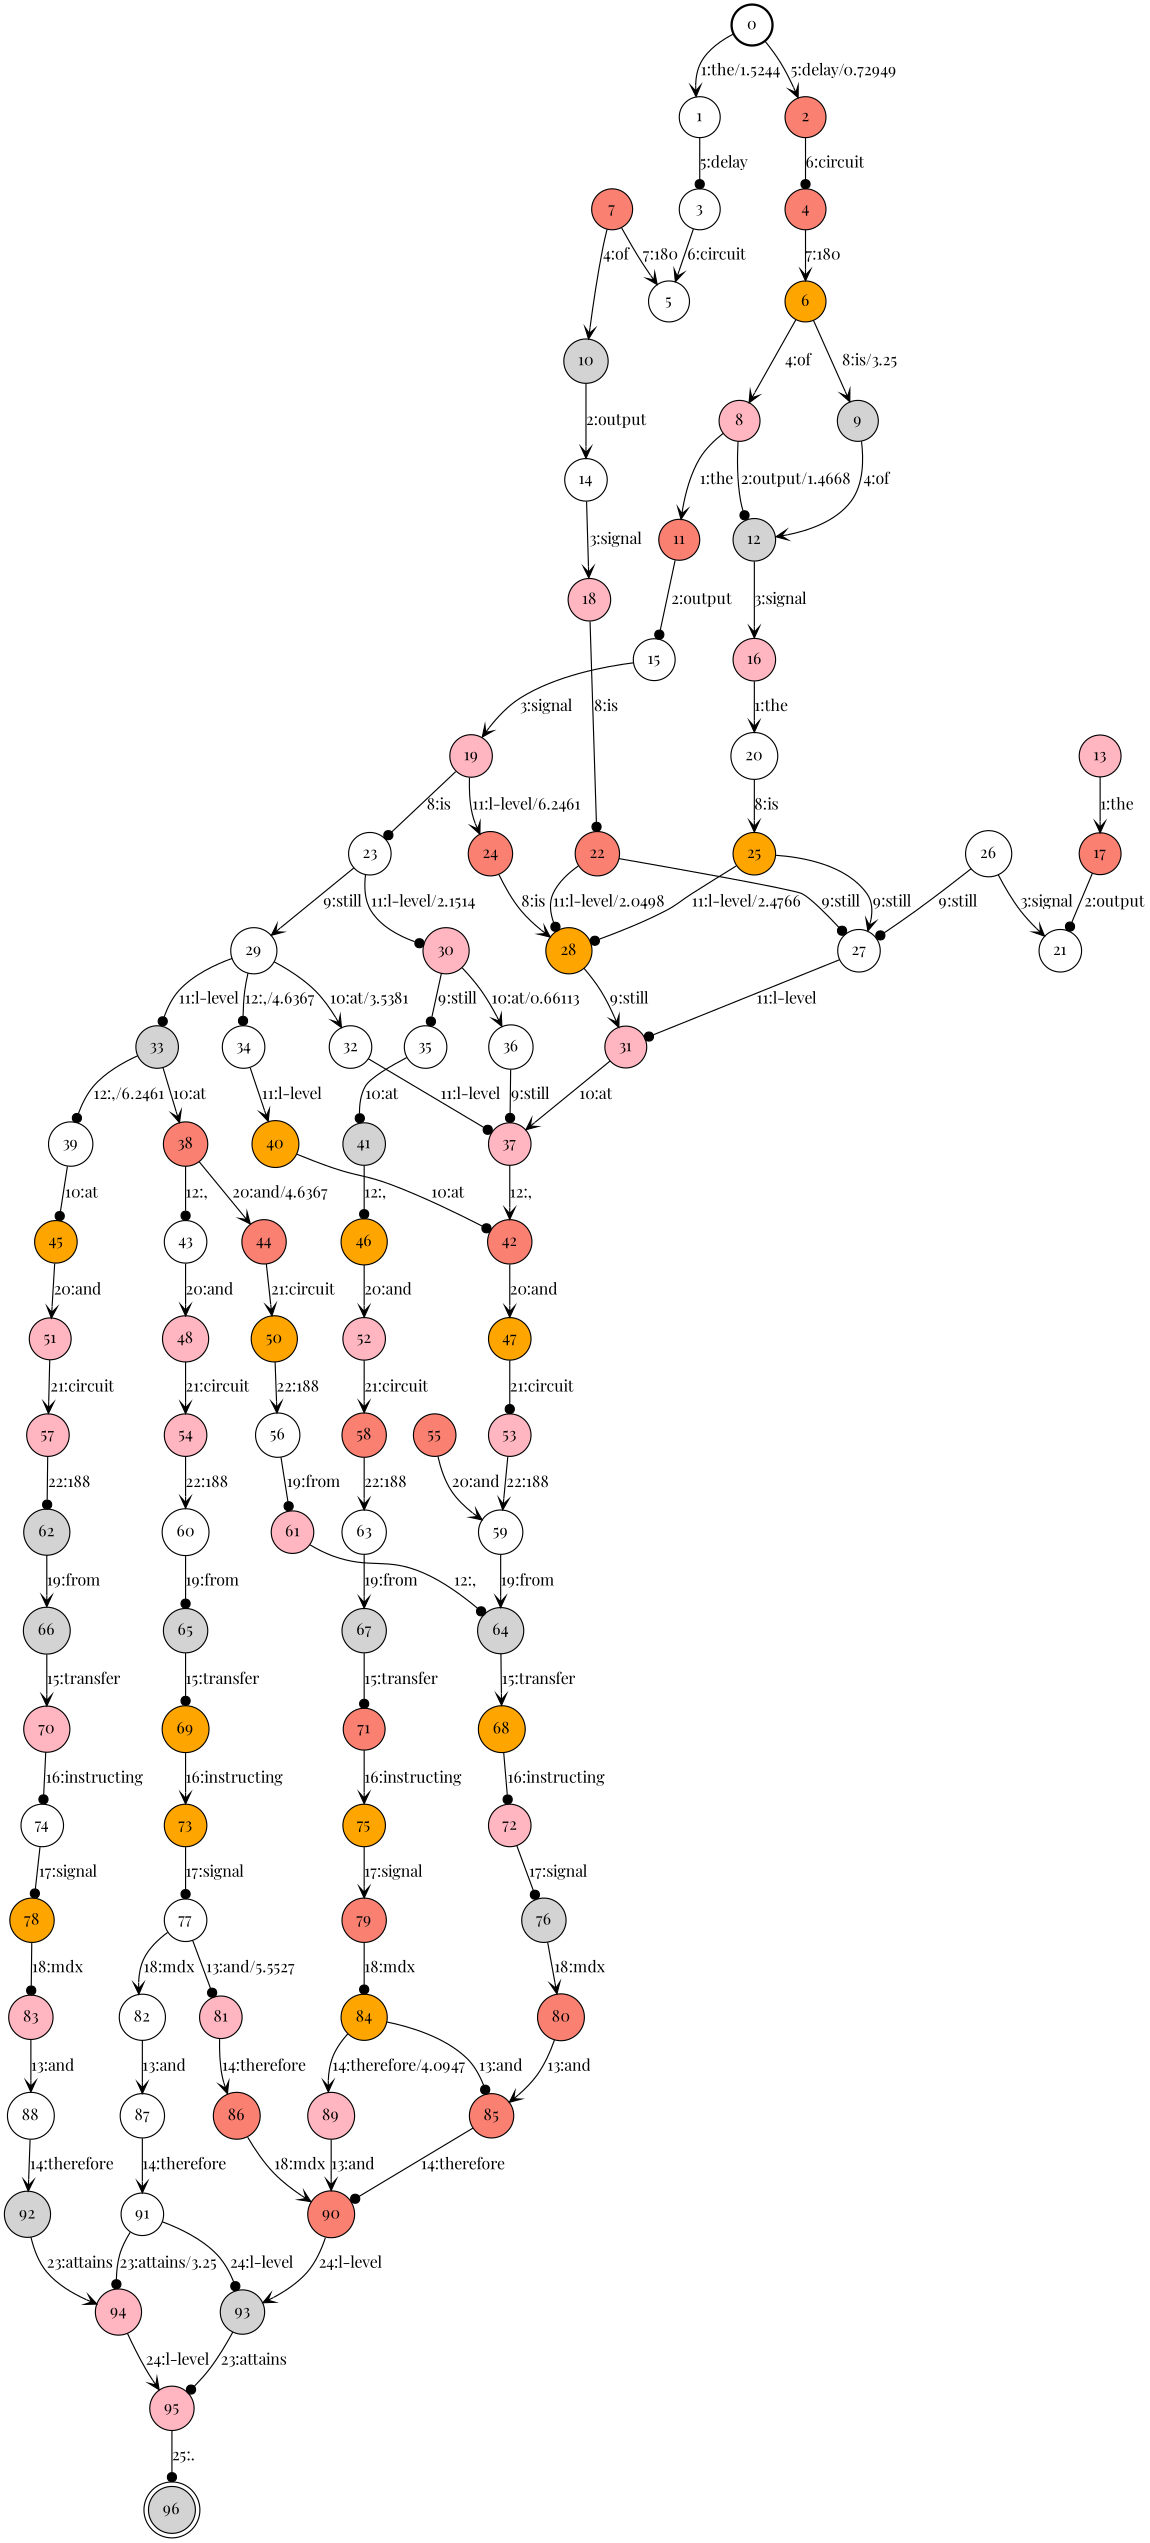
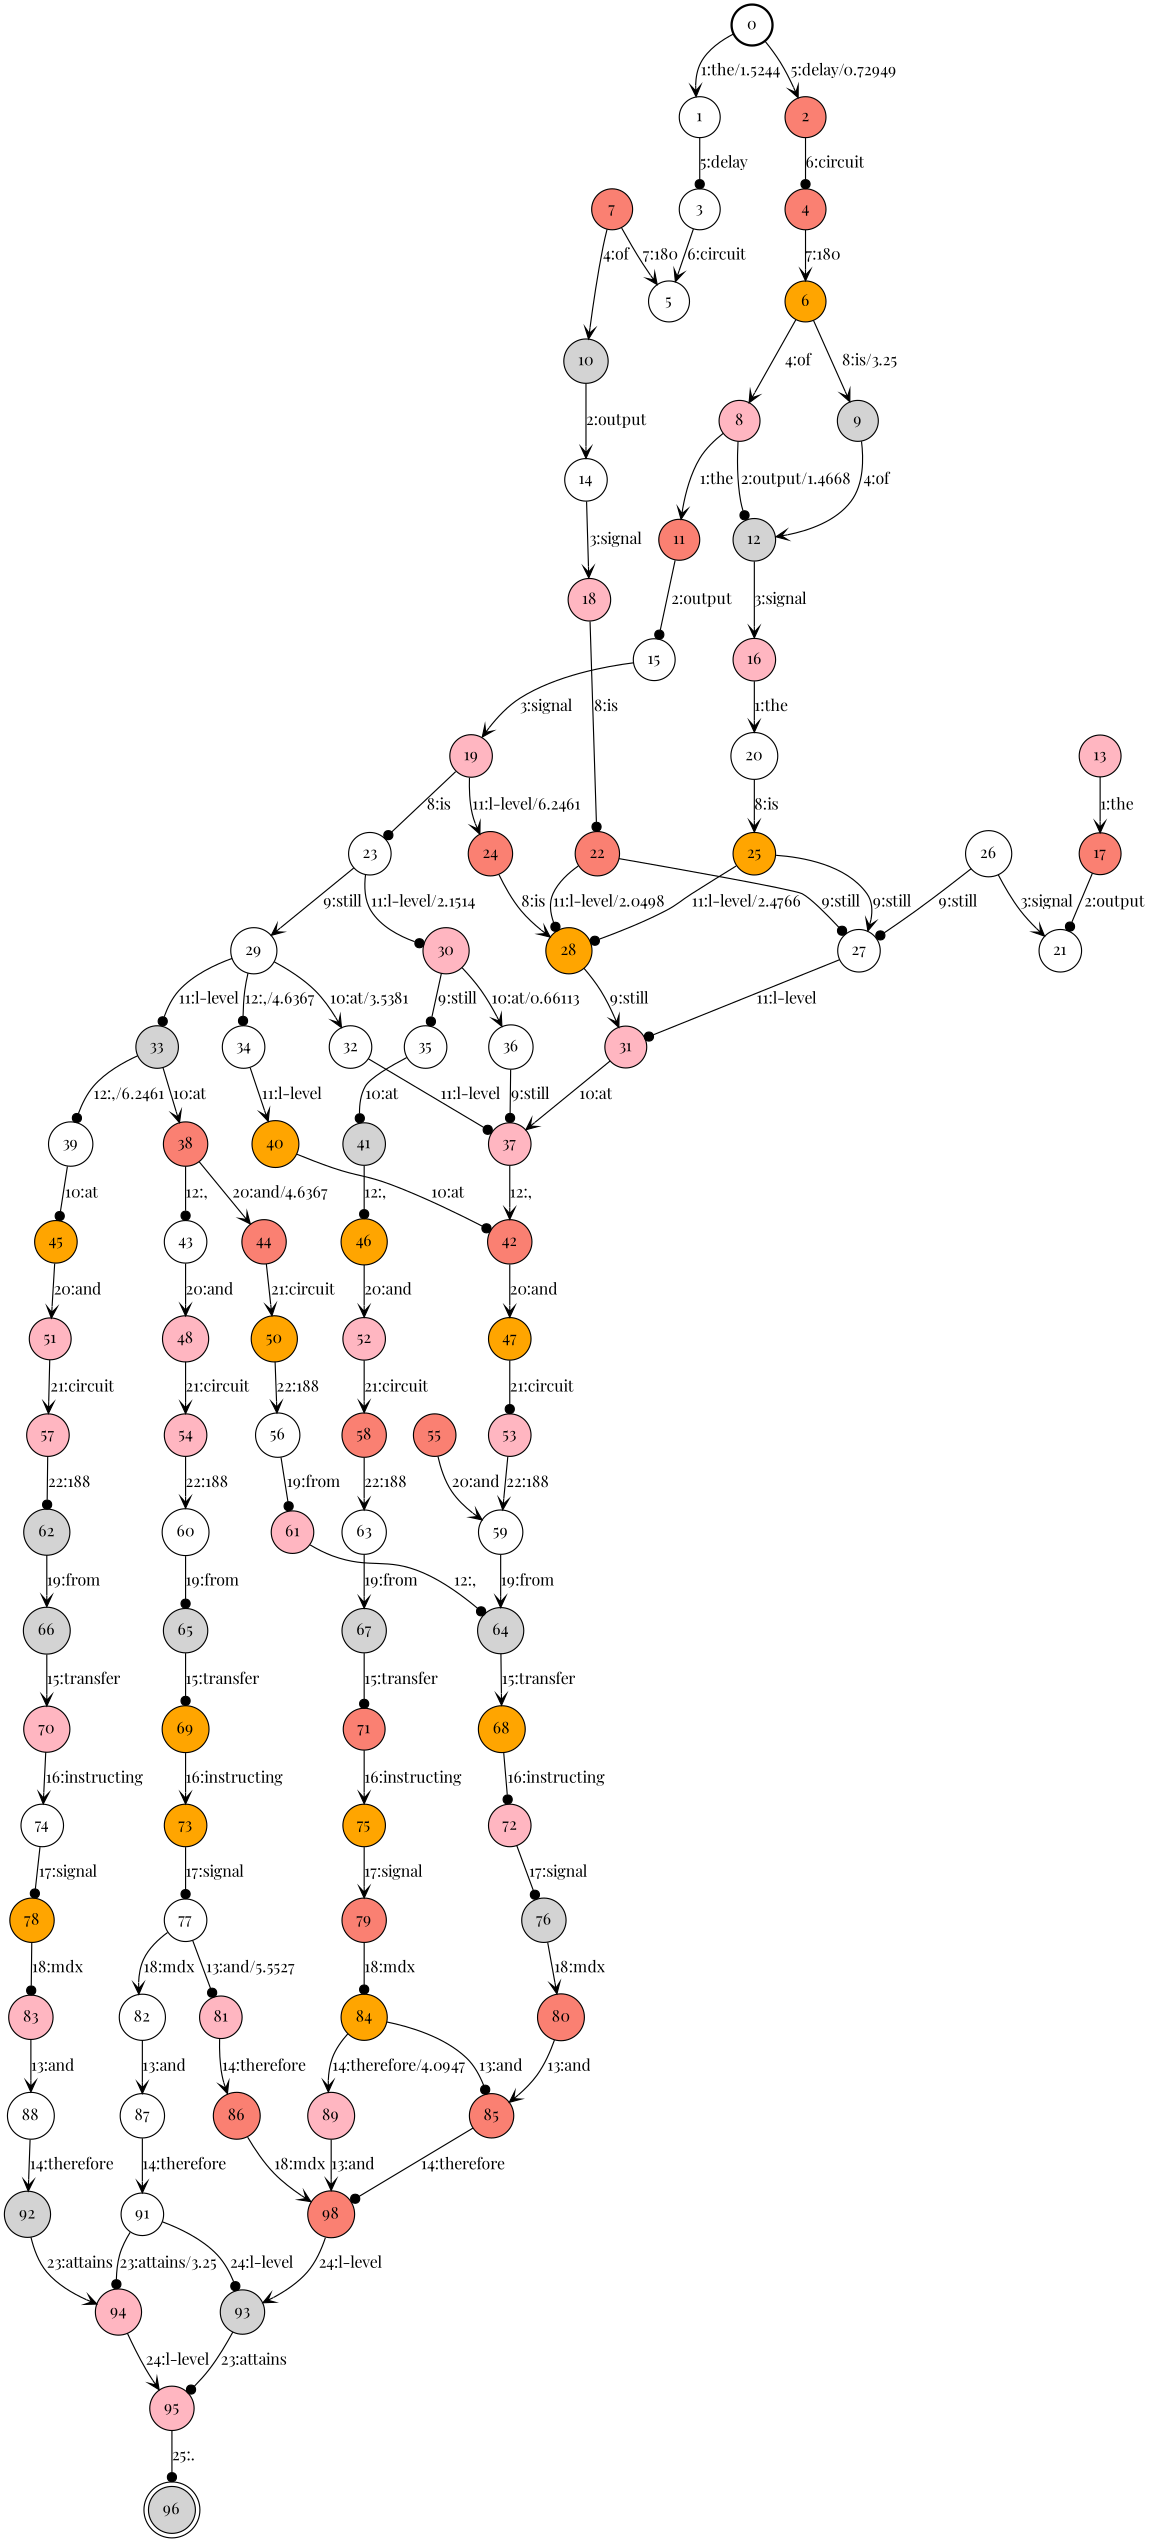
edge "70" -> "74": arrowhead dot -> vee
node "90": label "90" -> "98"
